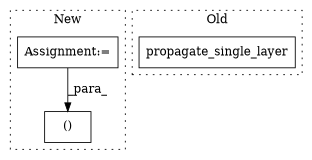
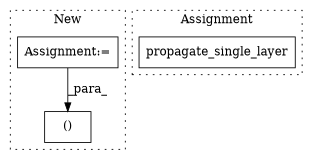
cluster "Old": label "Old" -> "Assignment"
